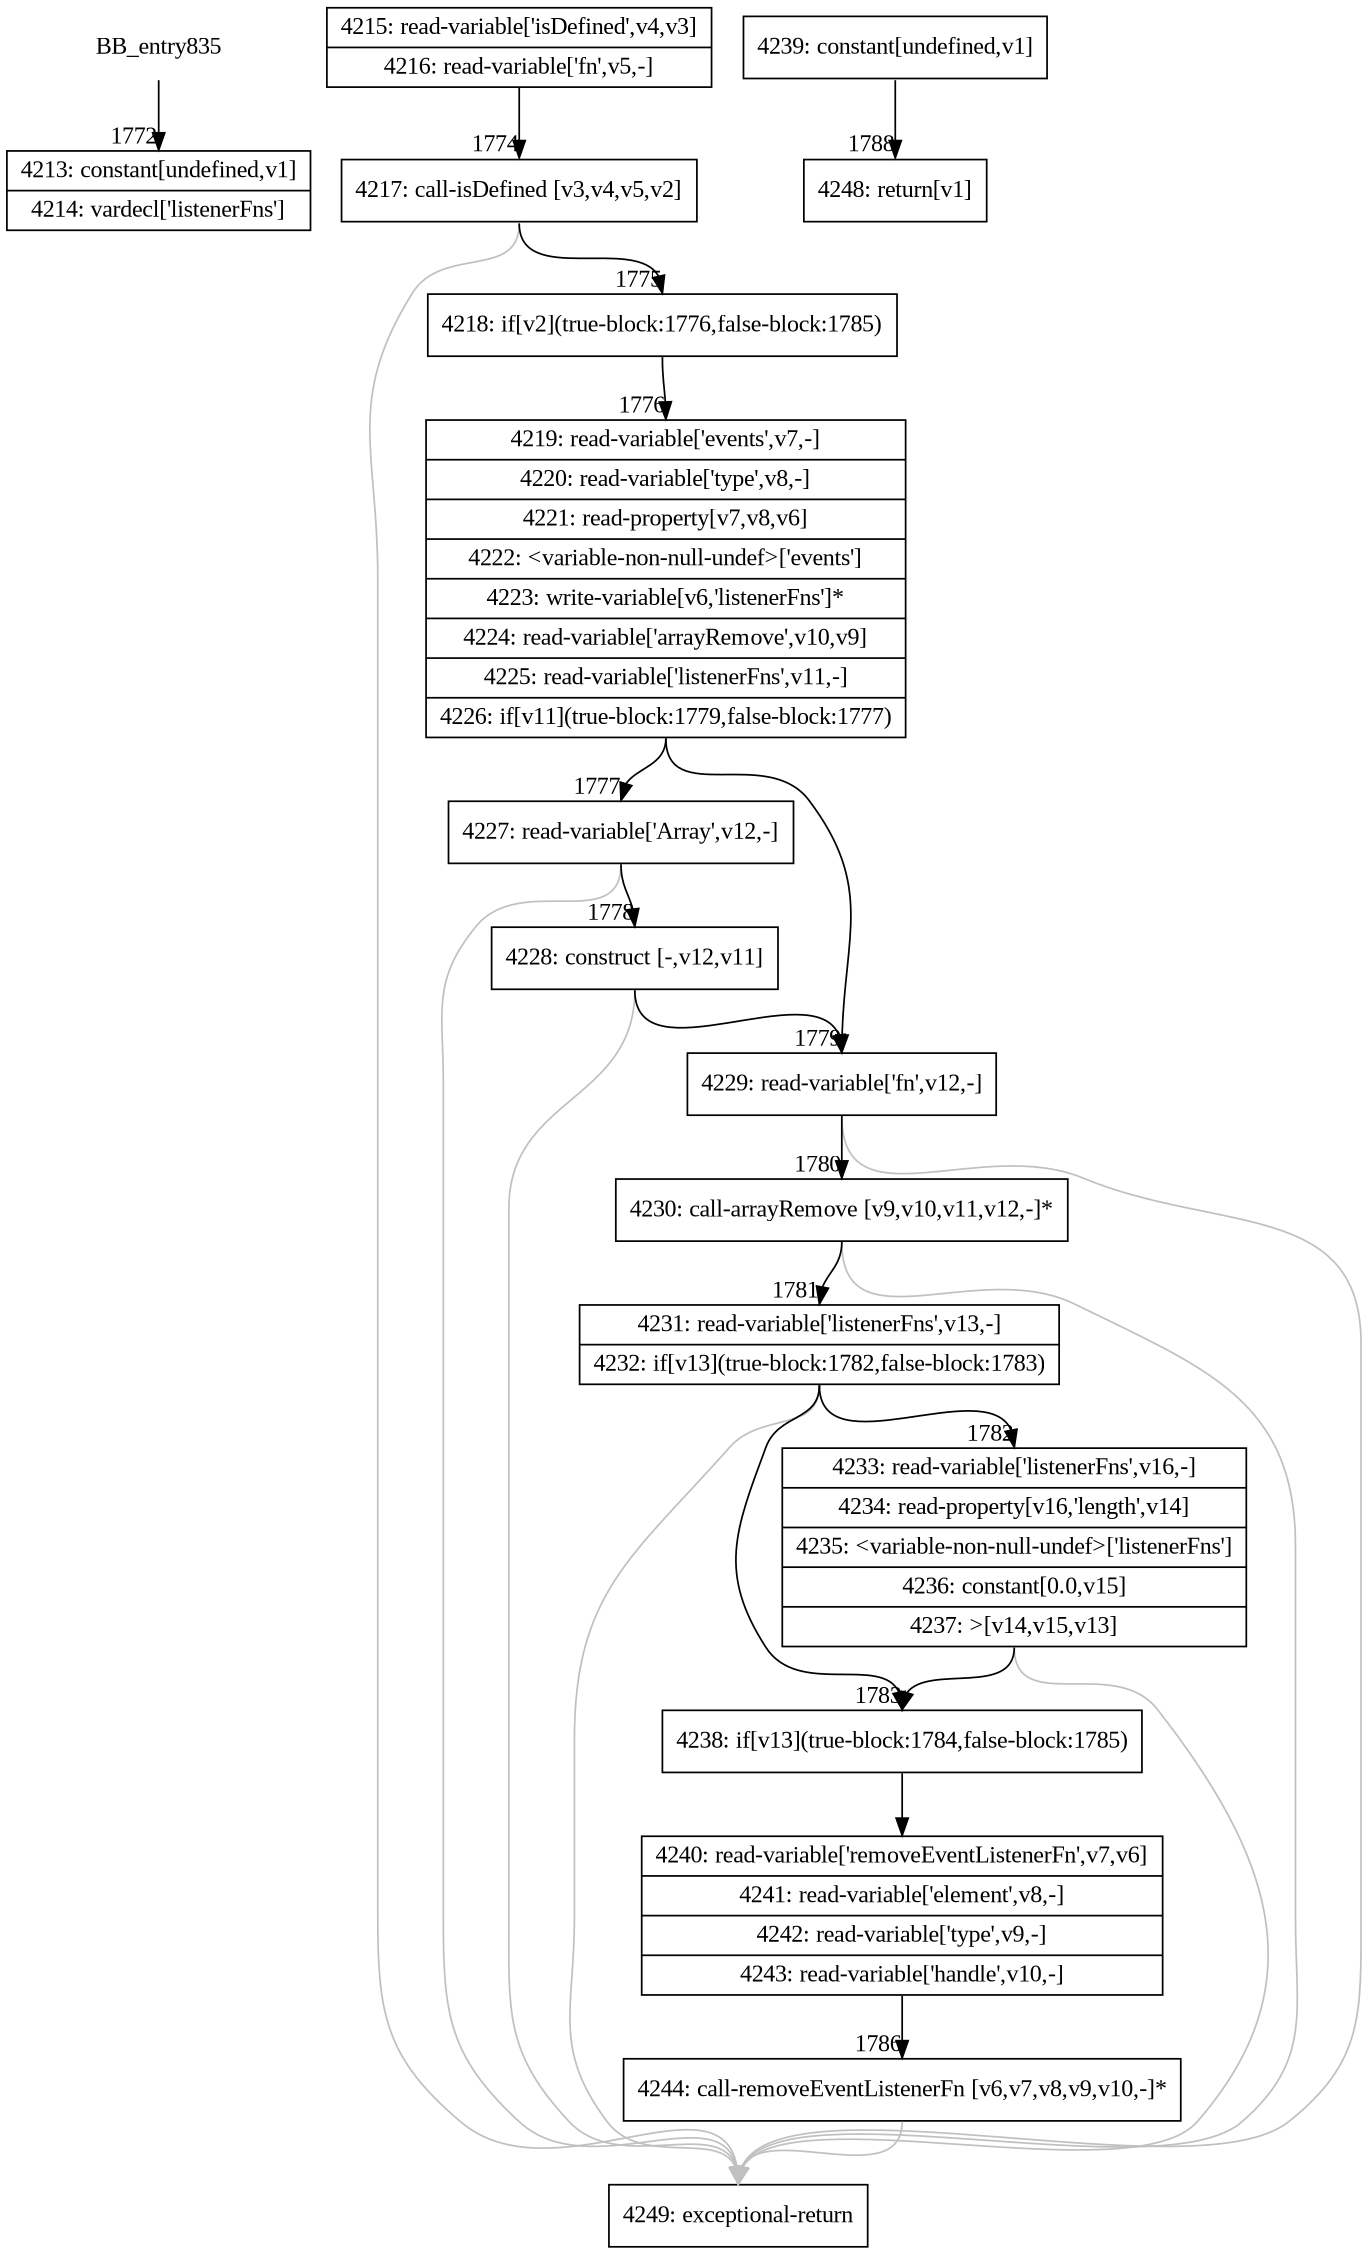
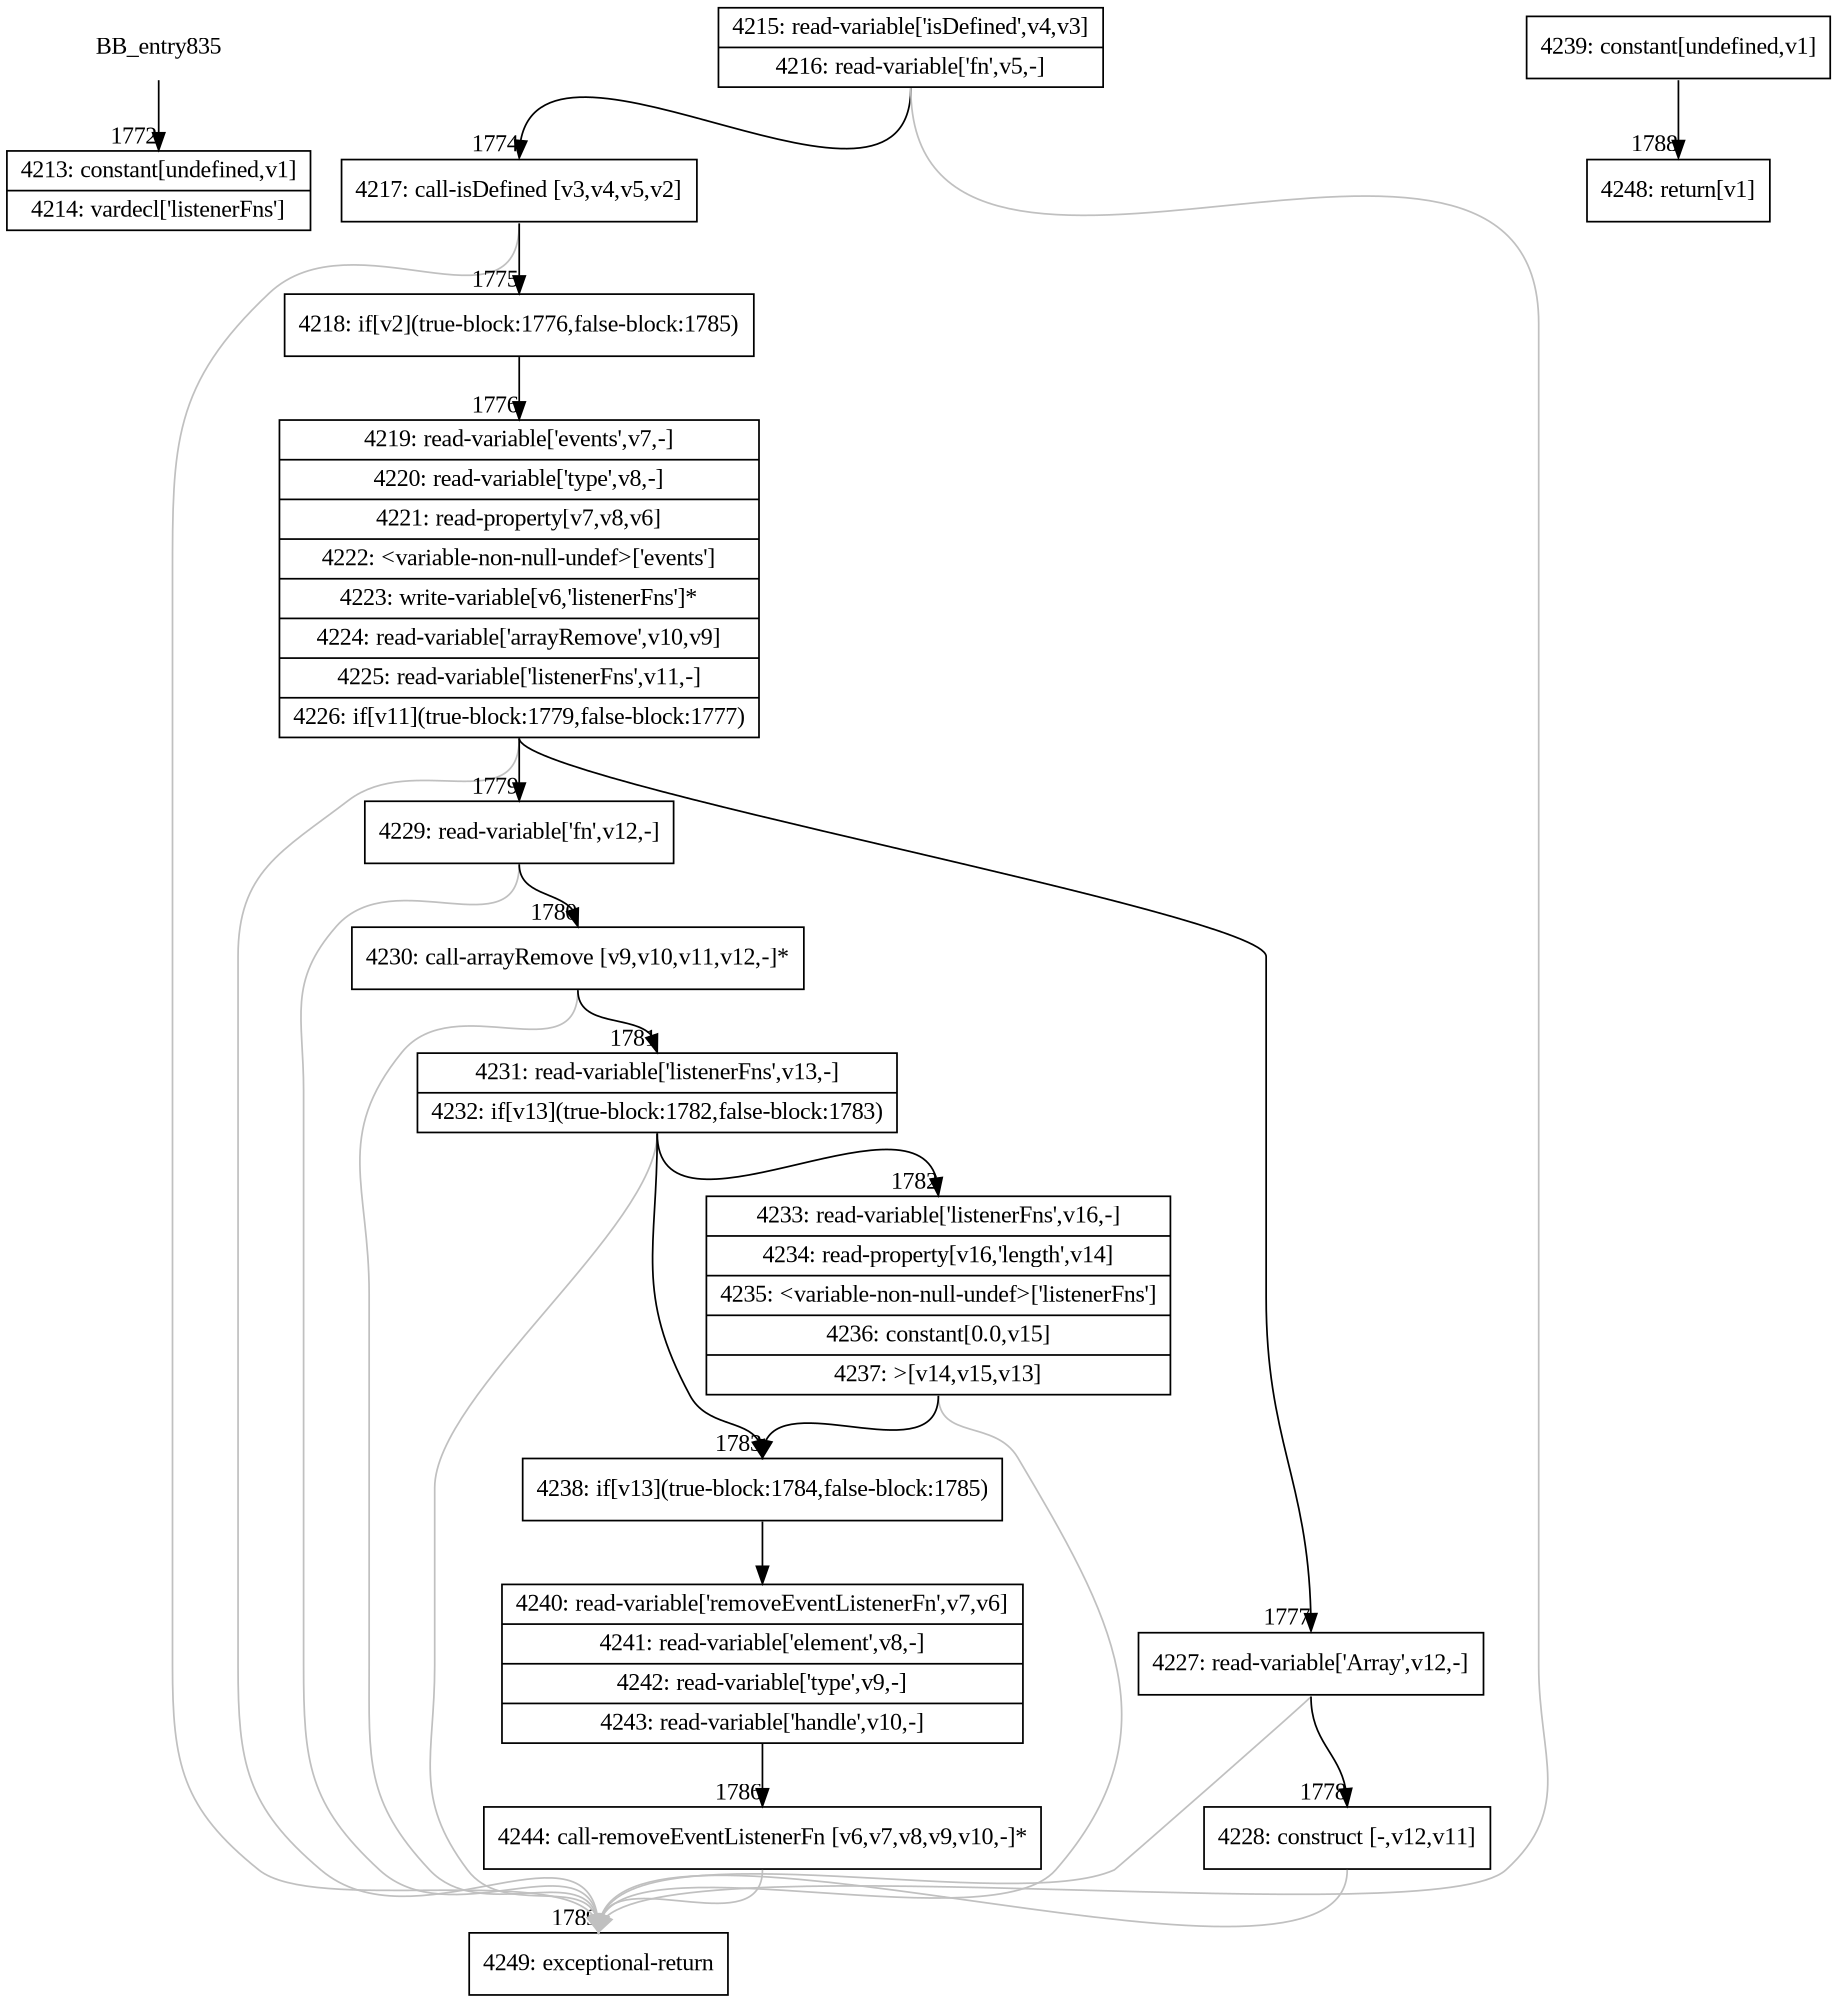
edge "4228: construct [-,v12,v11]" -> "4229: read-variable['fn',v12,-]": removed
edge "4215: read-variable['isDefined',v4,v3]" -> "4249: exceptional-return": added
edge "4219: read-variable['events',v7,-]" -> "4249: exceptional-return": added
